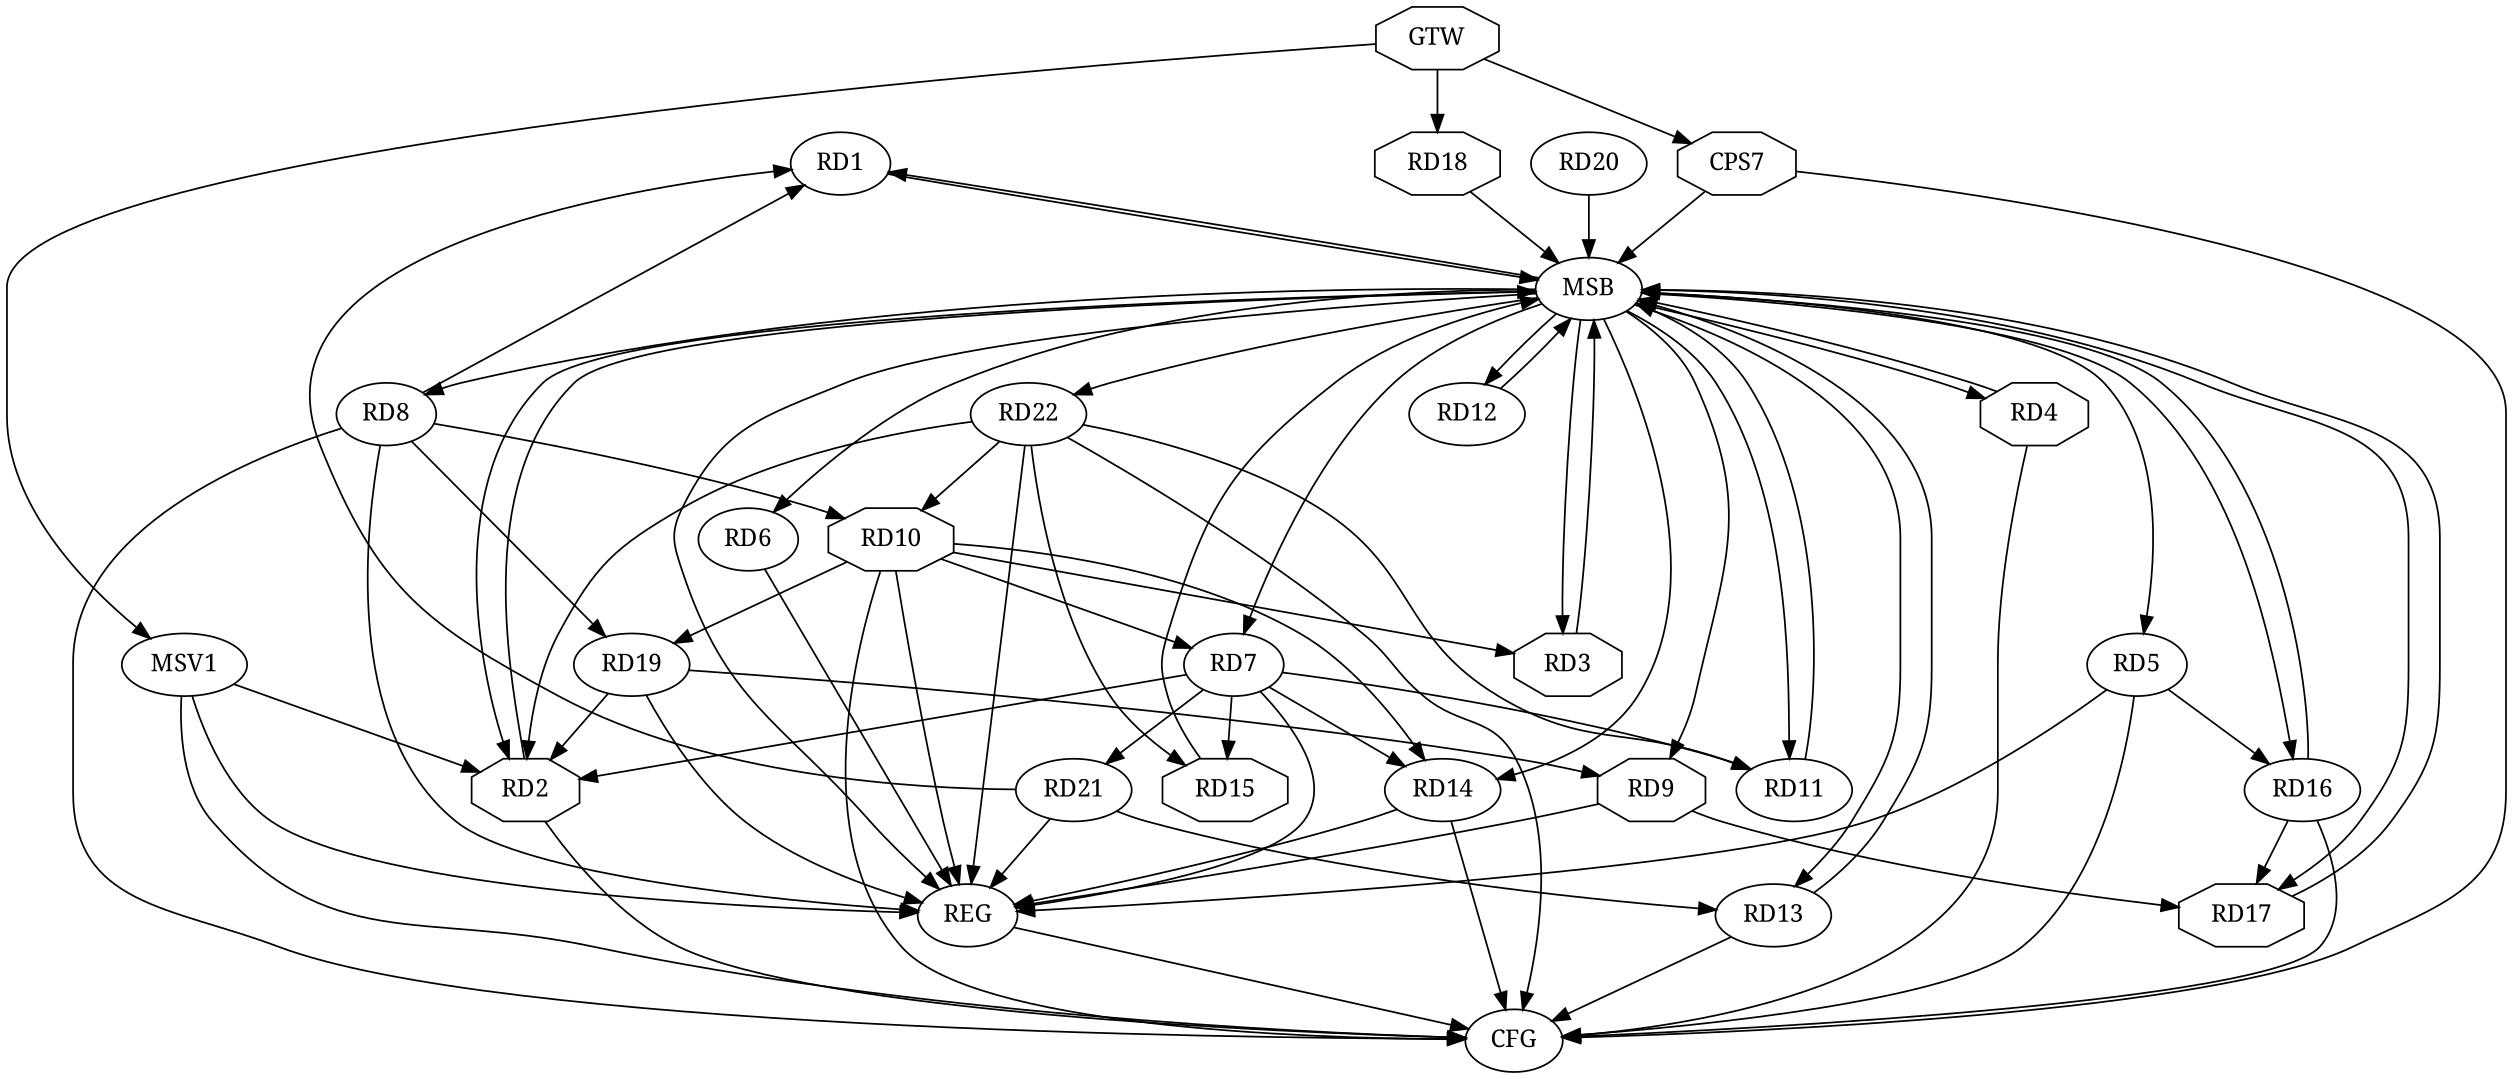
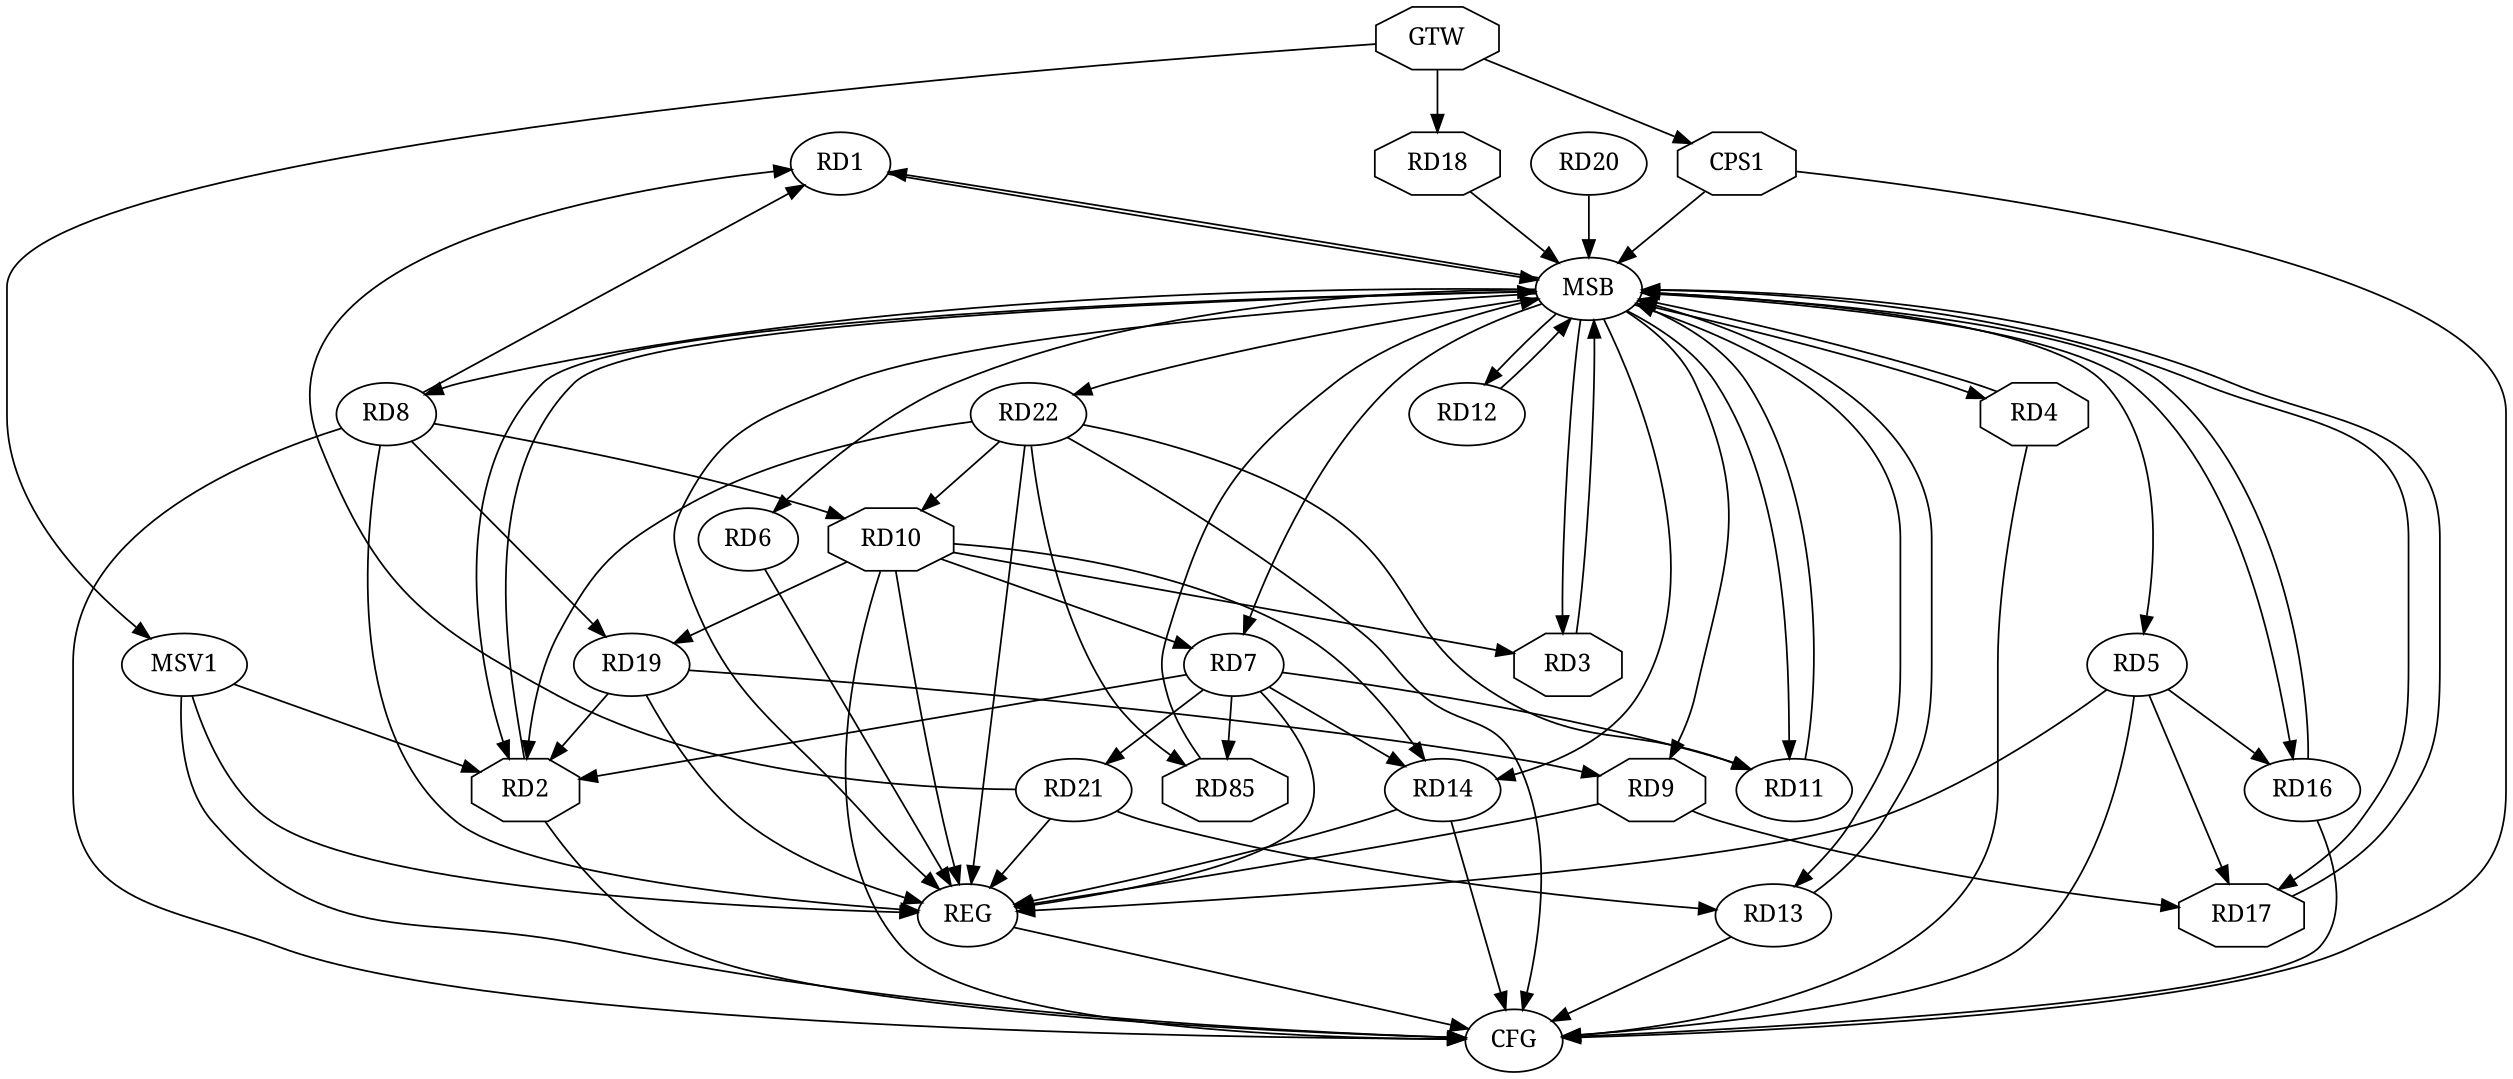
node "CPS7": label "CPS7" -> "CPS1"
node "RD15": label "RD15" -> "RD85"
edge "RD16" -> "RD17": now "RD5" -> "RD17"
